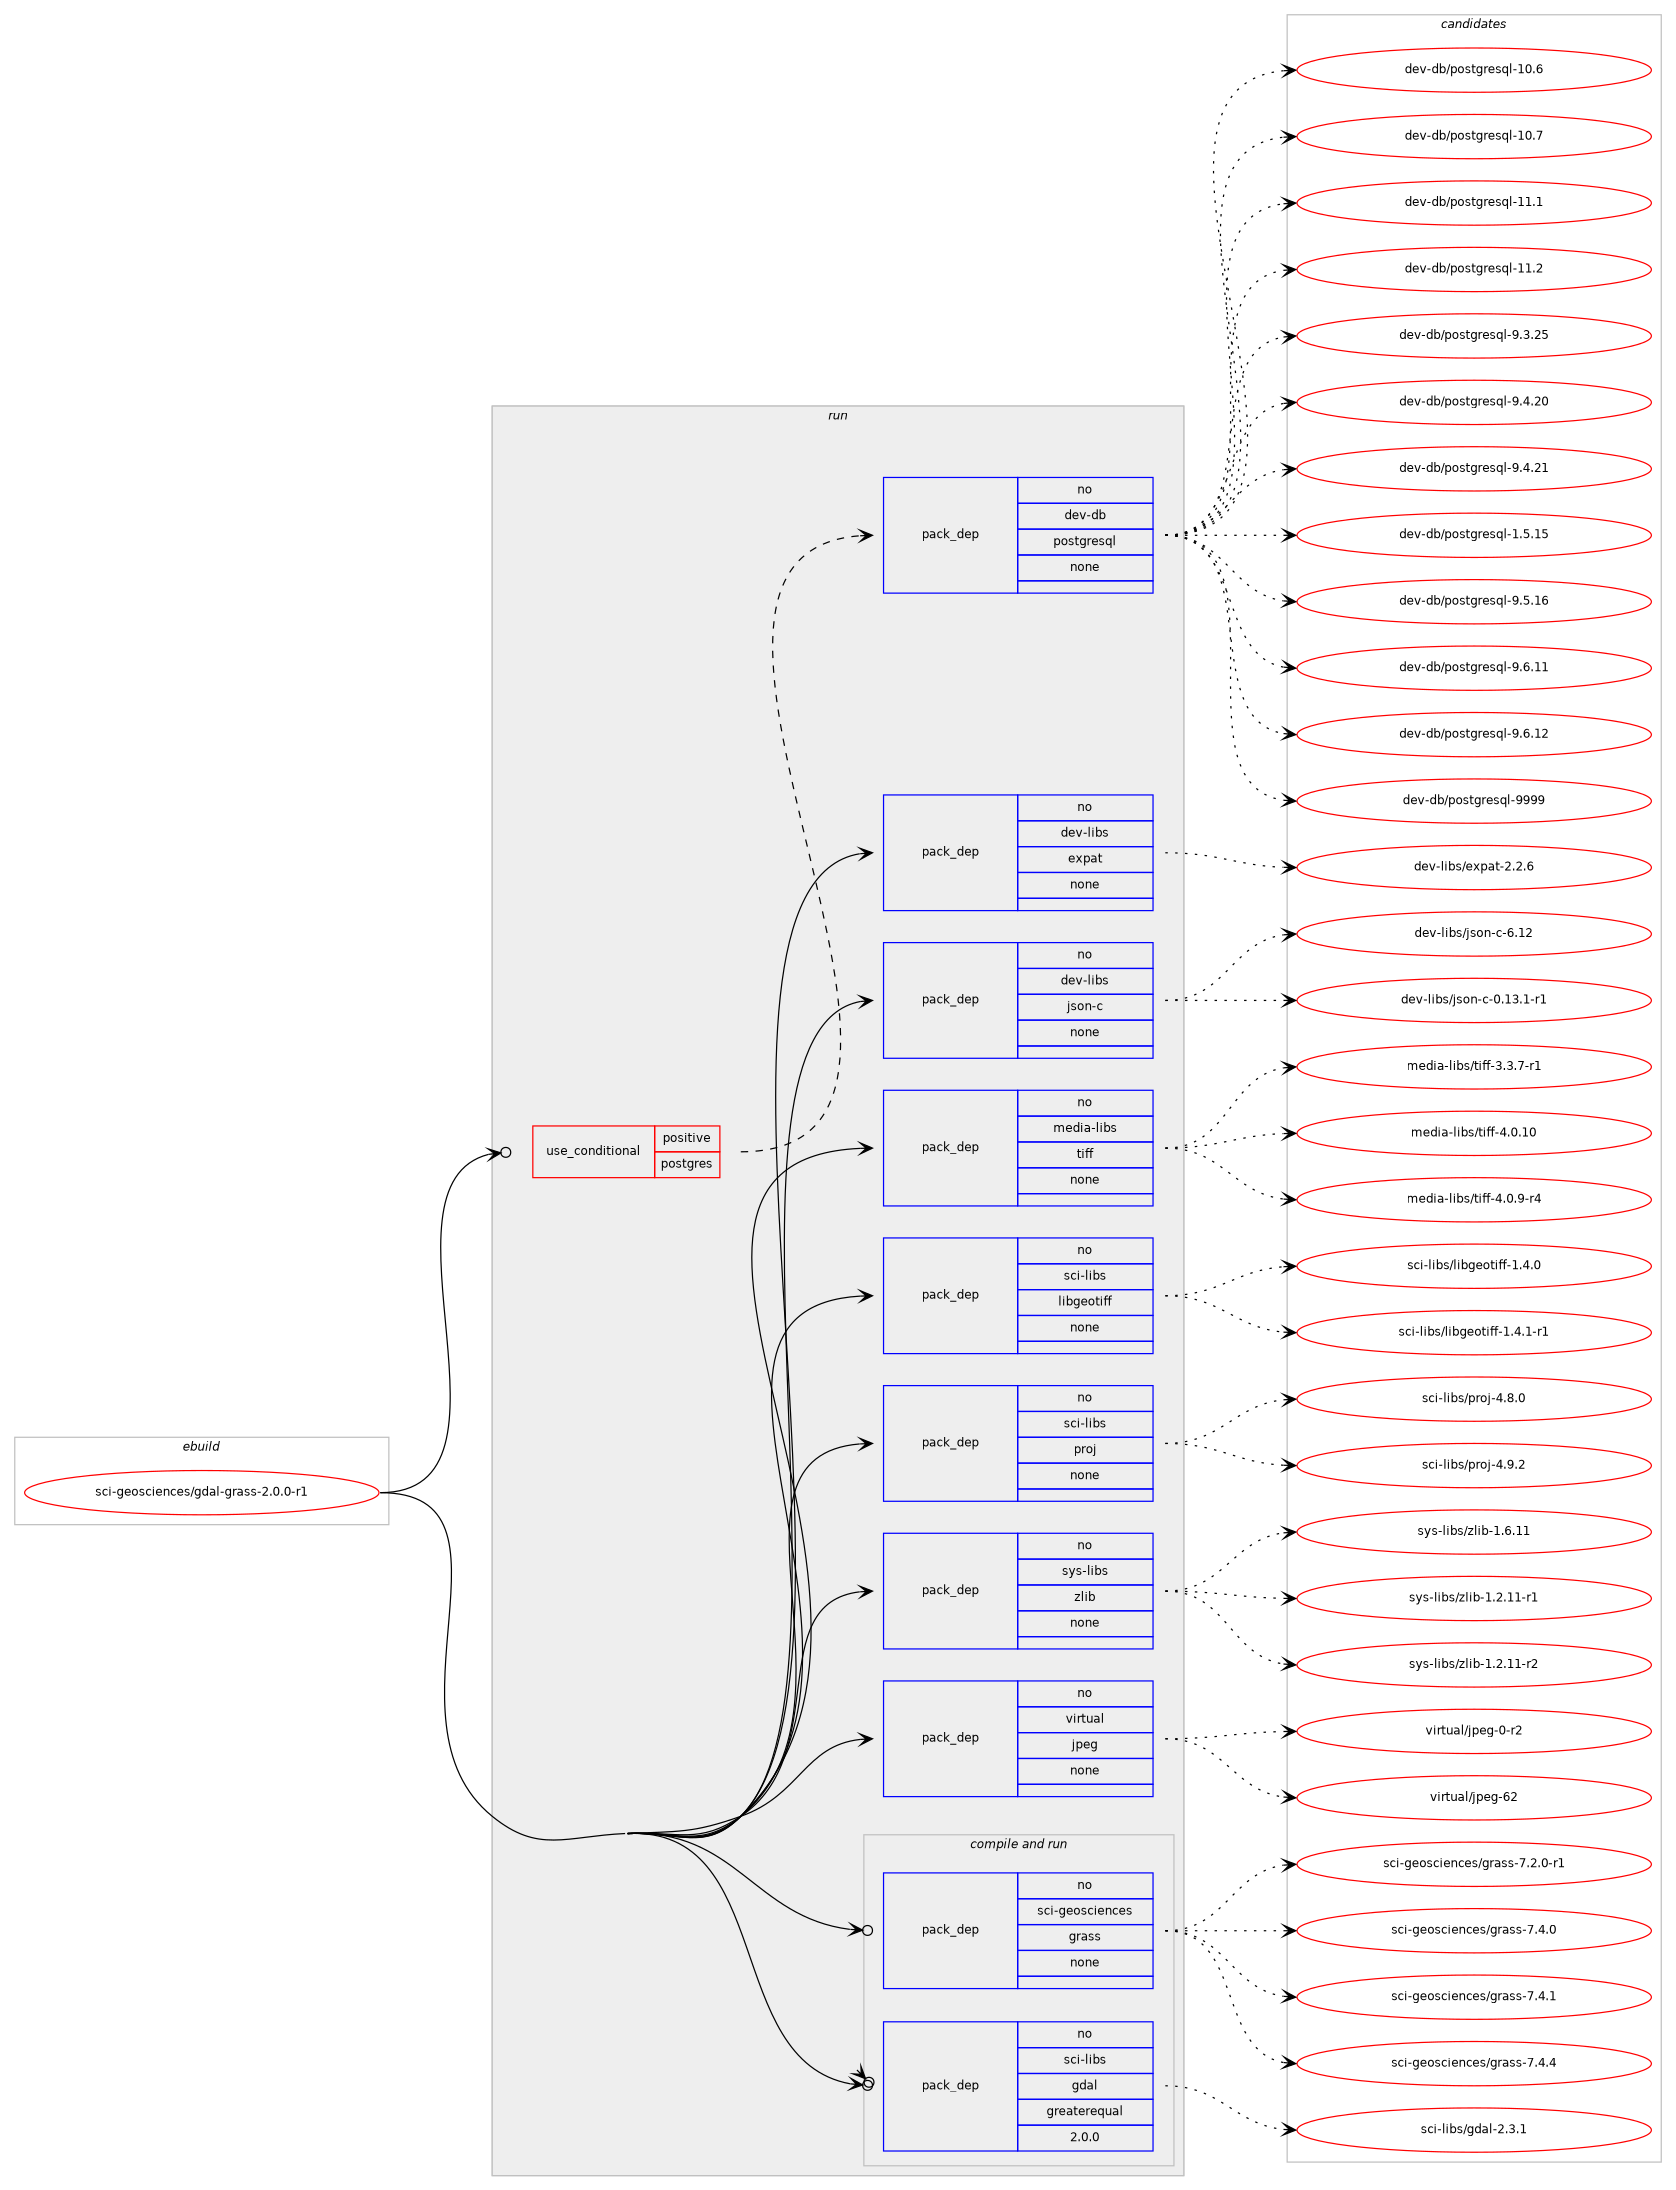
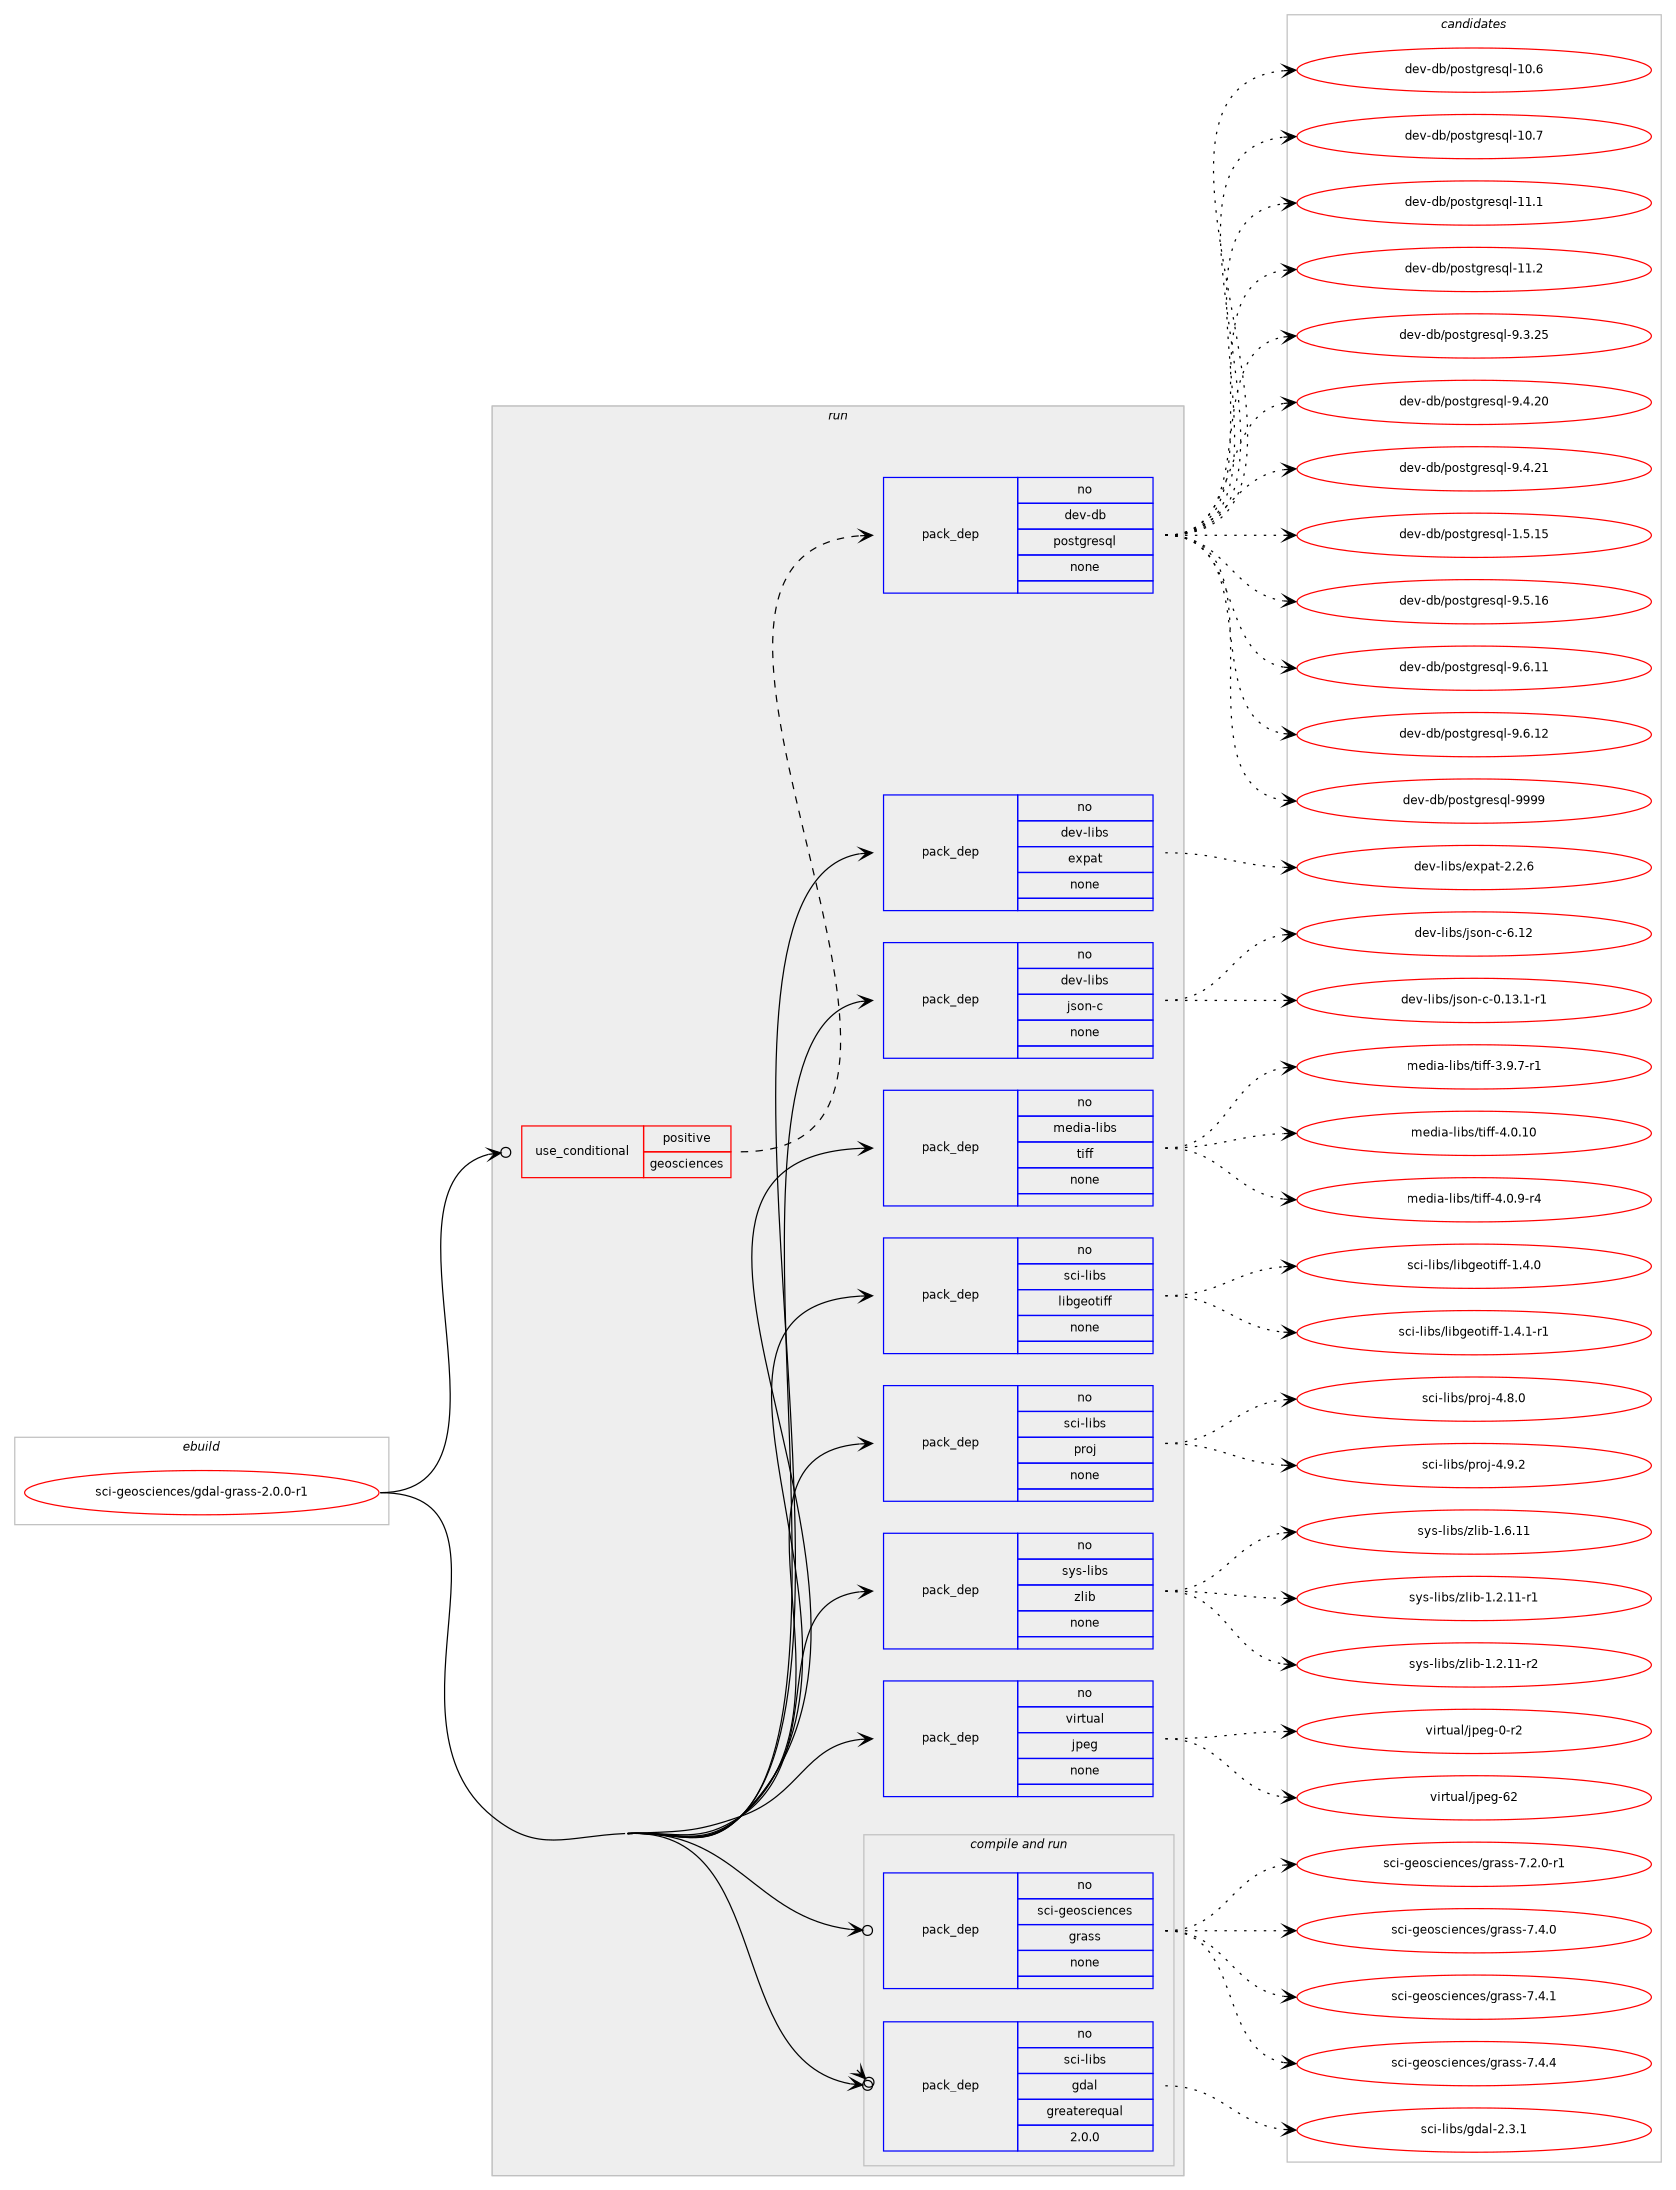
node "media-libs/tiff-3.3.7-r1": label "media-libs/tiff-3.3.7-r1" -> "media-libs/tiff-3.9.7-r1"
node "use_conditional": text "postgres" -> "geosciences"
